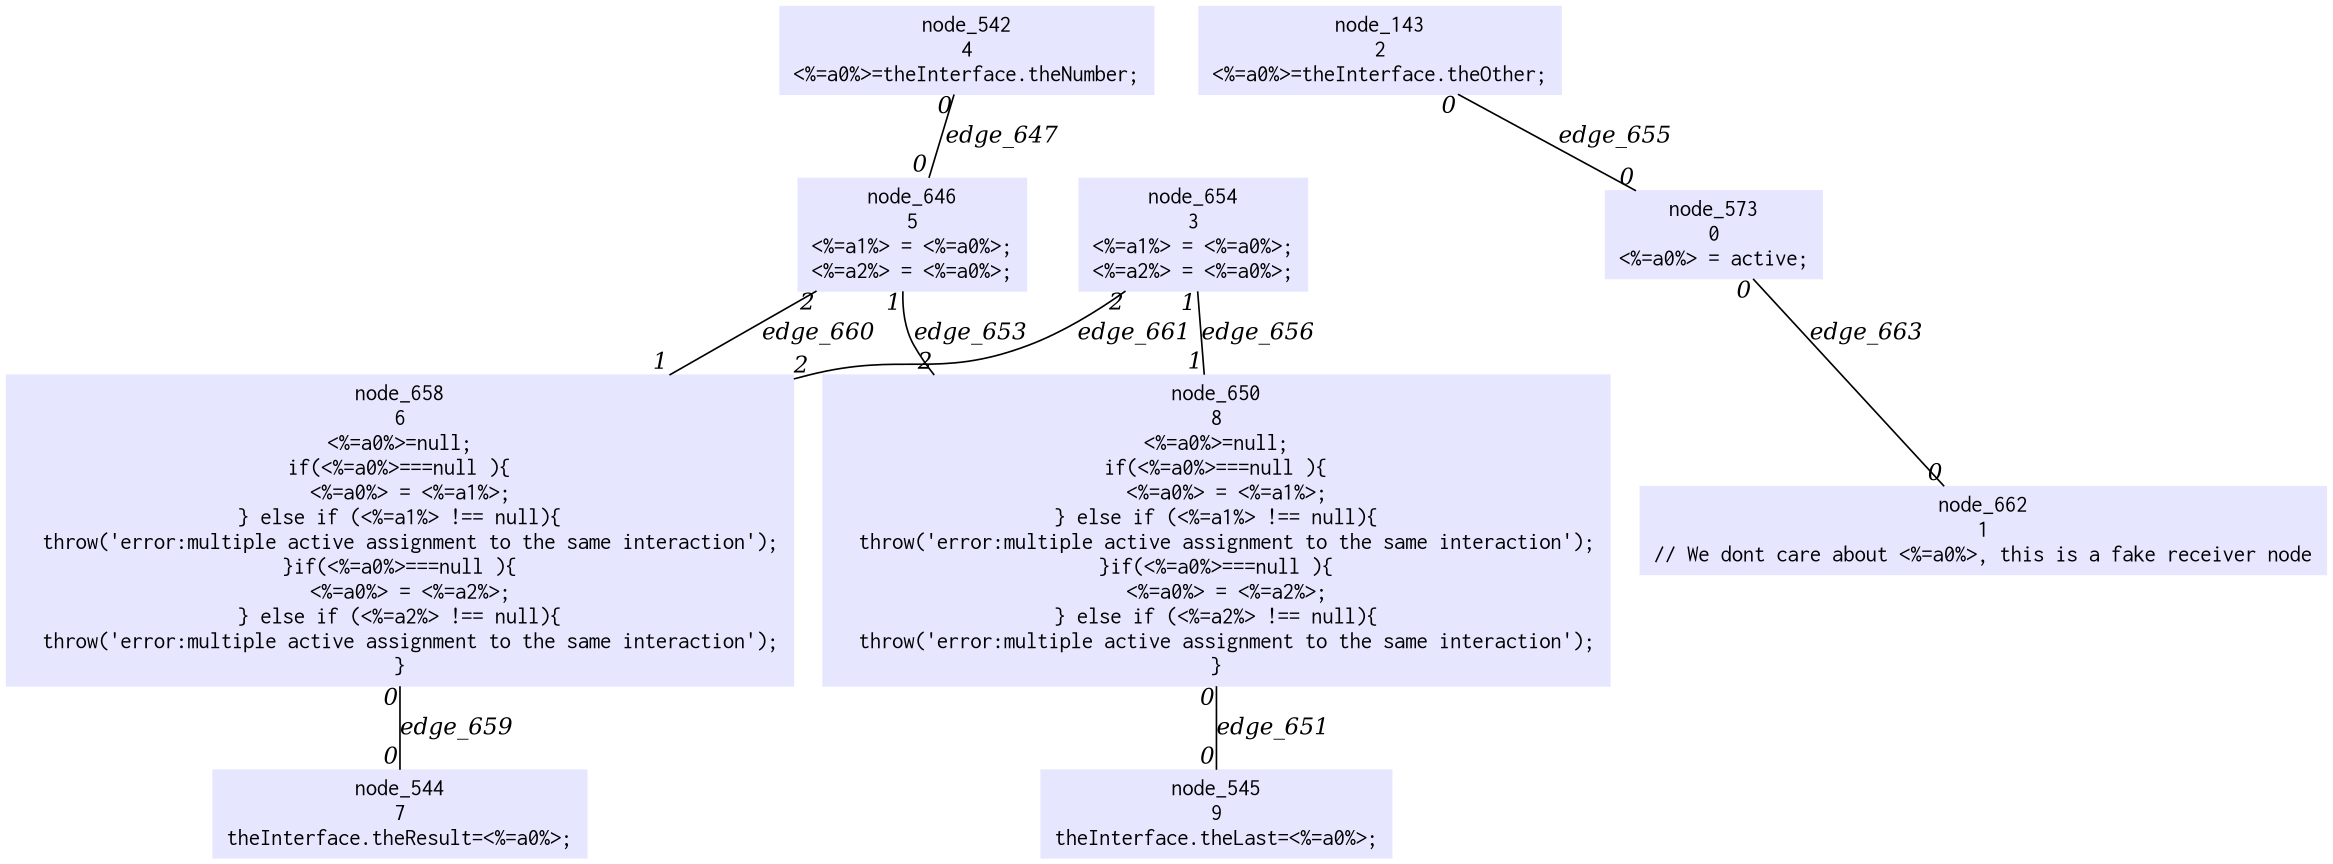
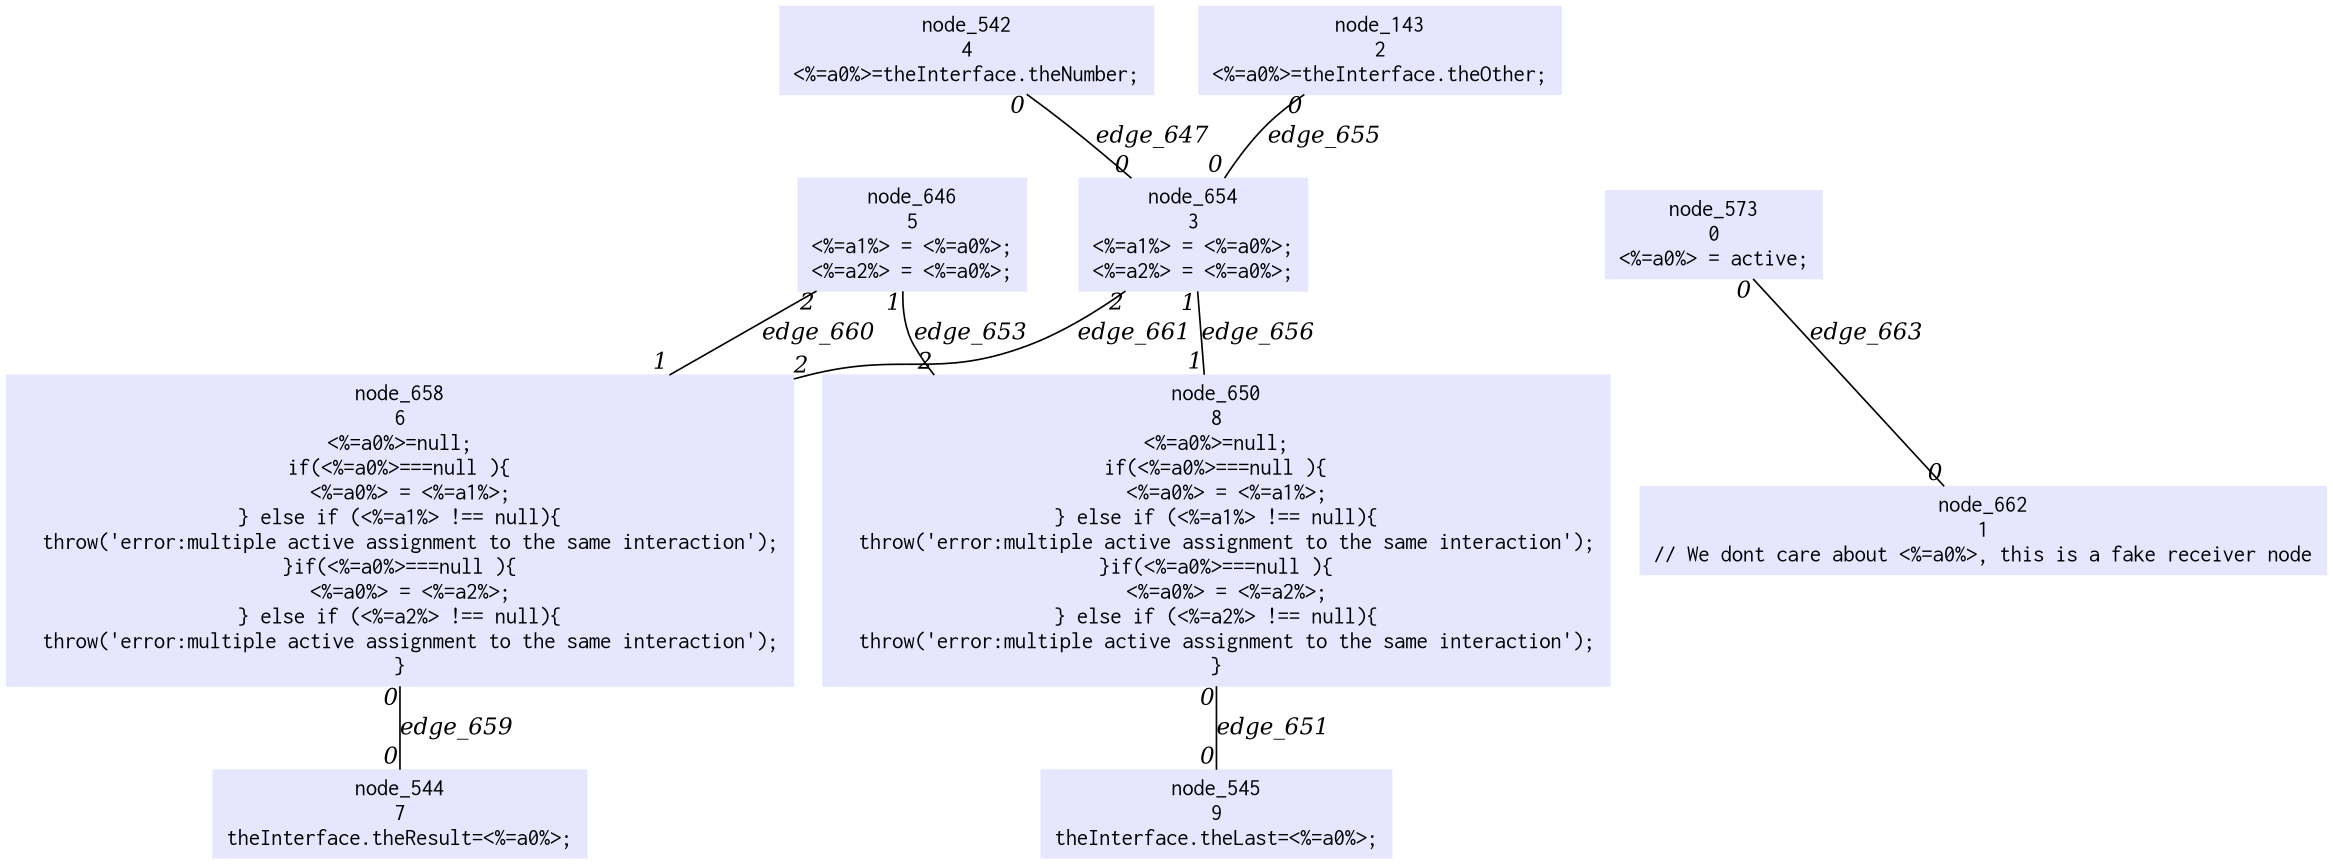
edge "node_542 4 <%=a0%>=theInterface.theNumber;" -- "node_646 5 <%=a1%> = <%=a0%>; <%=a2%> = <%=a0%>;": now "node_542 4 <%=a0%>=theInterface.theNumber;" -- "node_654 3 <%=a1%> = <%=a0%>; <%=a2%> = <%=a0%>;"
edge "node_143 2 <%=a0%>=theInterface.theOther;" -- "node_573 0 <%=a0%> = active;": now "node_143 2 <%=a0%>=theInterface.theOther;" -- "node_654 3 <%=a1%> = <%=a0%>; <%=a2%> = <%=a0%>;"
